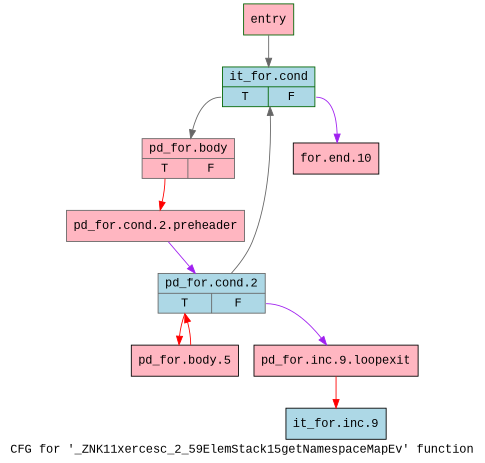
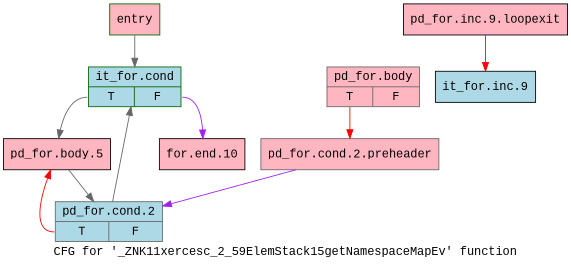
edge "it_for.cond" -> "pd_for.body": now "it_for.cond" -> "pd_for.body.5"
edge "pd_for.cond.2" -> "pd_for.inc.9.loopexit": removed
edge "pd_for.body.5" -> "pd_for.cond.2": color red -> gray40
